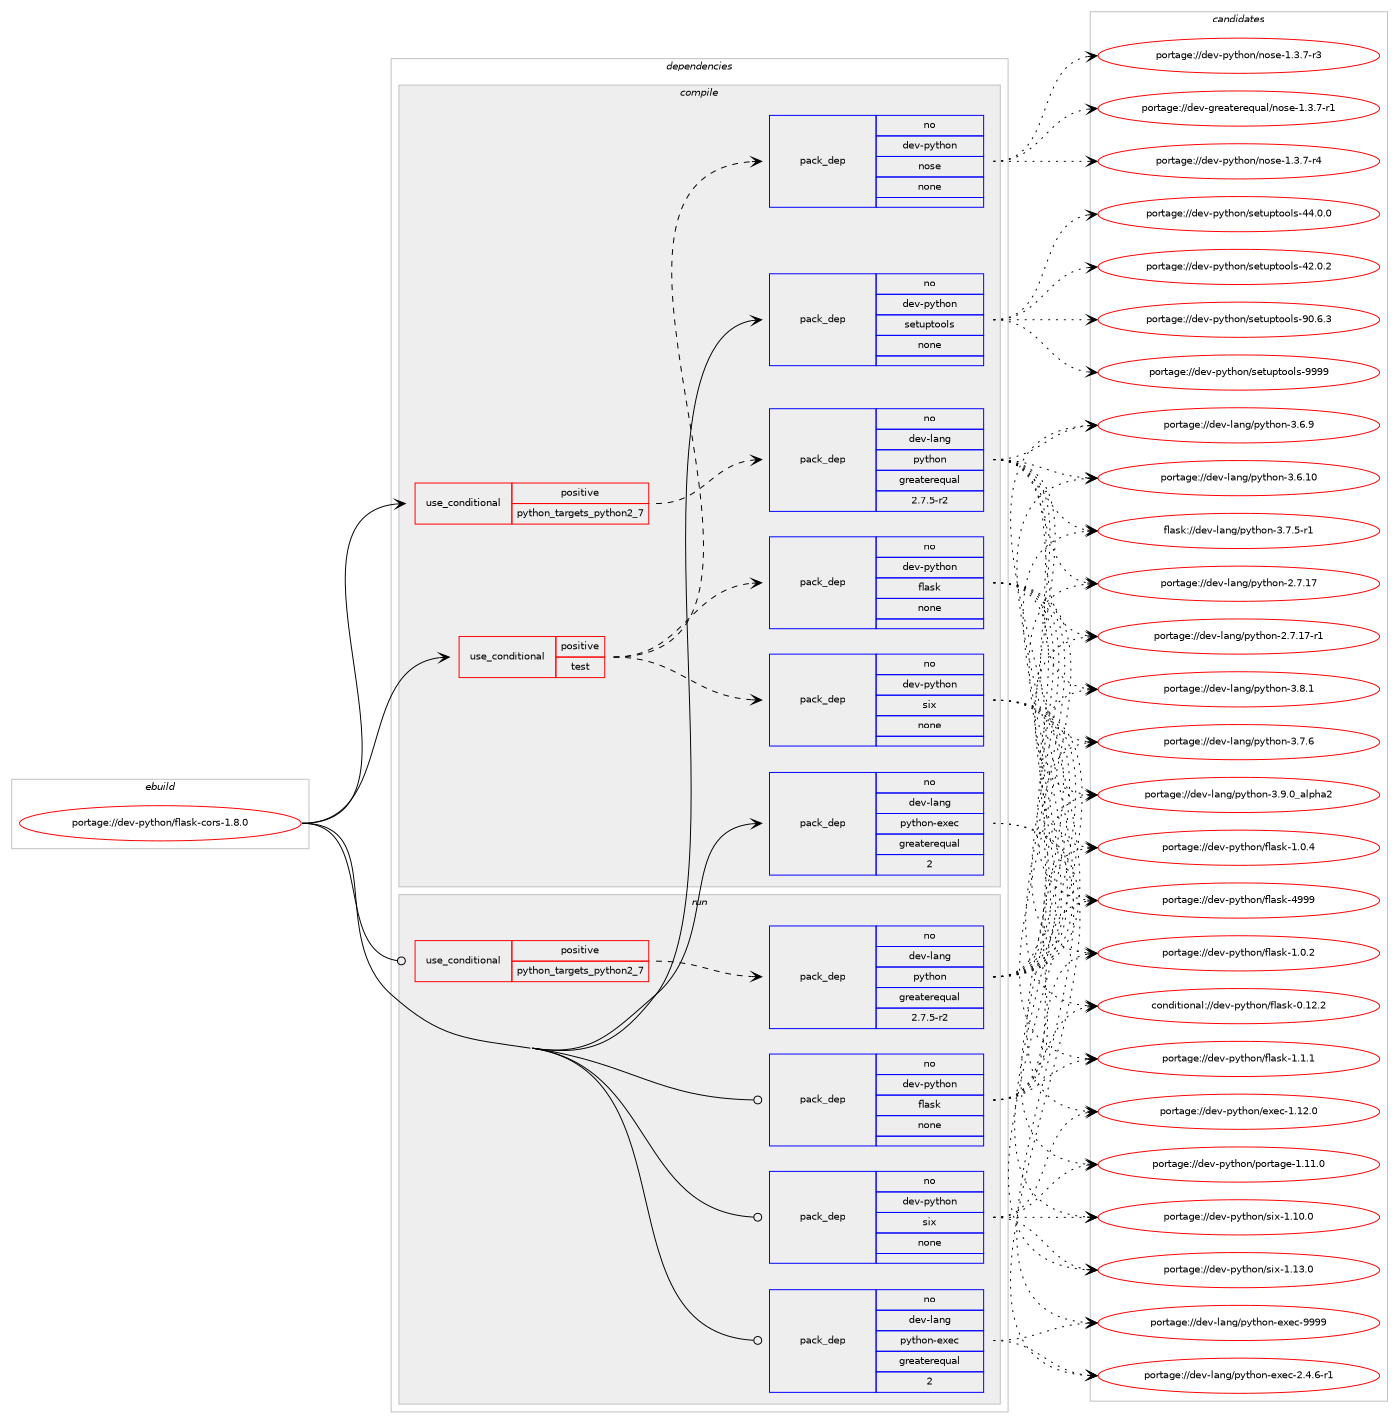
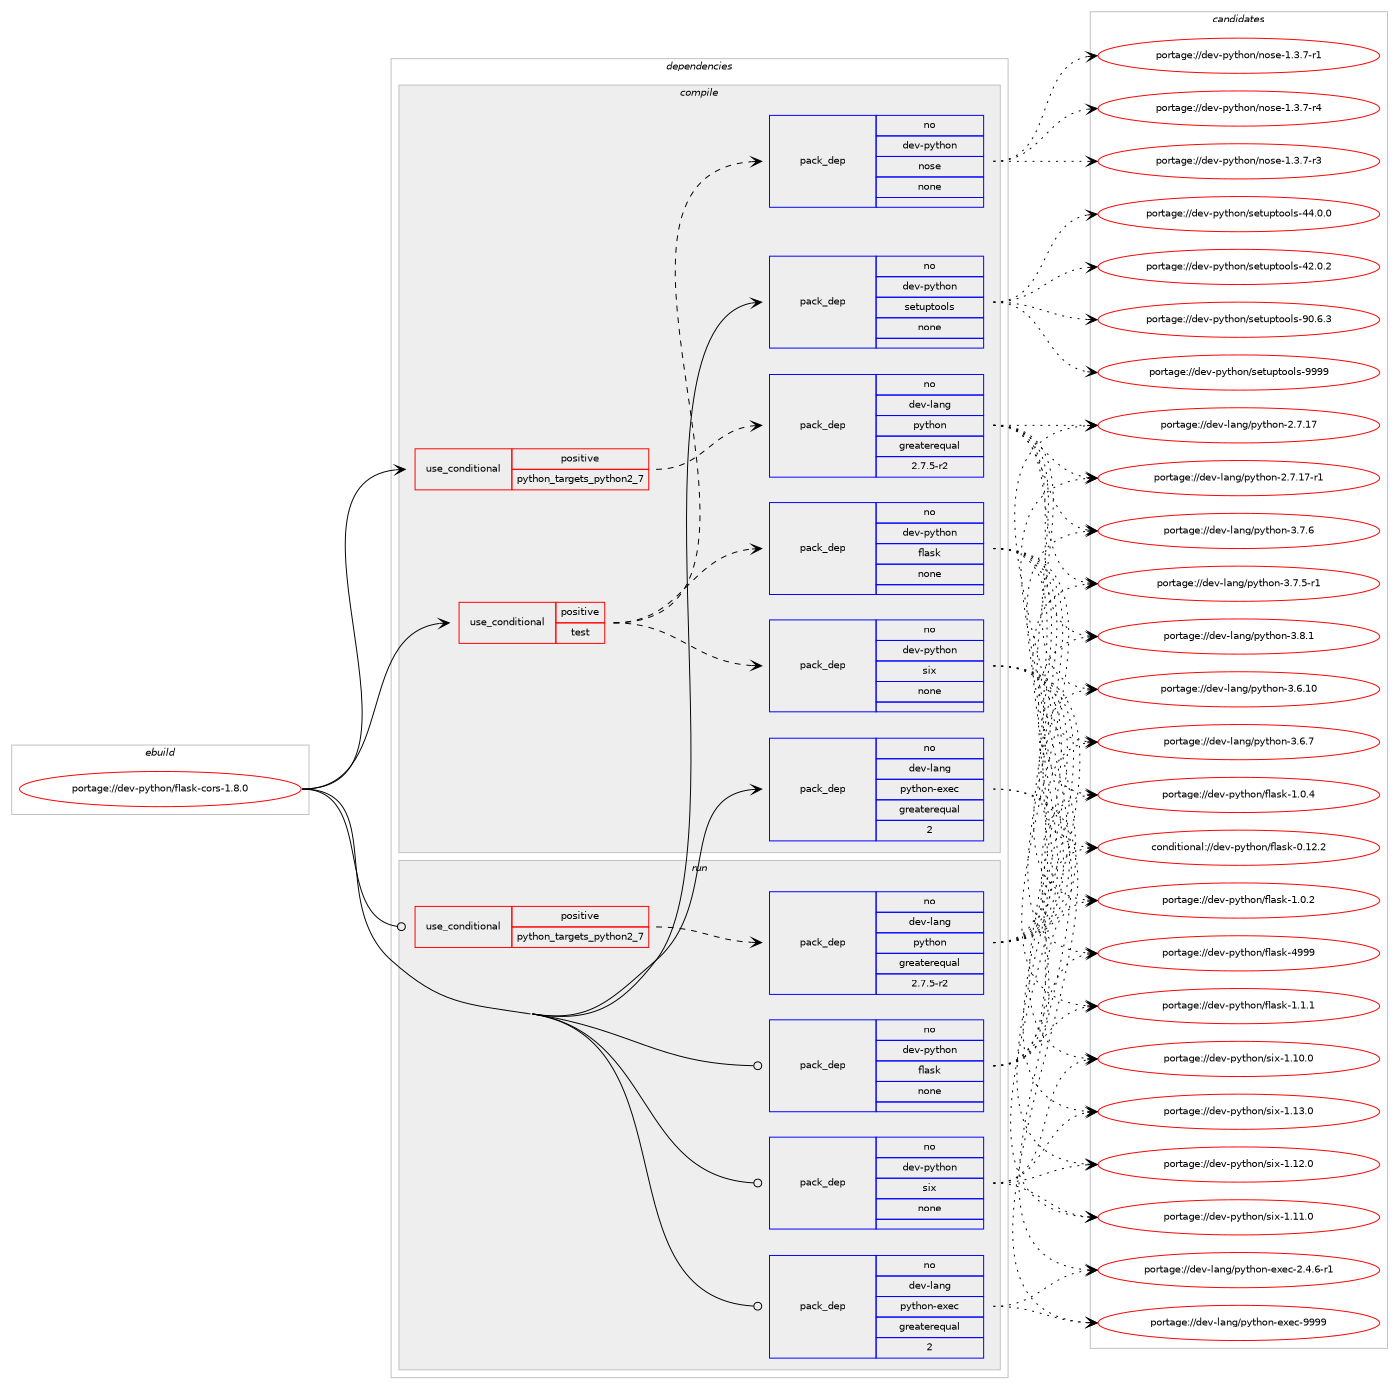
node "portage://dev-greaterequal/nose-1.3.7-r1": label "portage://dev-greaterequal/nose-1.3.7-r1" -> "portage://dev-python/nose-1.3.7-r1"
node "portage://dev-lang/python-3.6.9": label "portage://dev-lang/python-3.6.9" -> "portage://dev-lang/python-3.6.7"
node "flask://dev-lang/python-3.7.5-r1": label "flask://dev-lang/python-3.7.5-r1" -> "portage://dev-lang/python-3.7.5-r1"
node "portage://dev-lang/python-3.9.0_alpha2": removed
node "portage://dev-python/exec-1.12.0": label "portage://dev-python/exec-1.12.0" -> "portage://dev-python/six-1.12.0"
node "portage://dev-python/portage-1.11.0": label "portage://dev-python/portage-1.11.0" -> "portage://dev-python/six-1.11.0"
